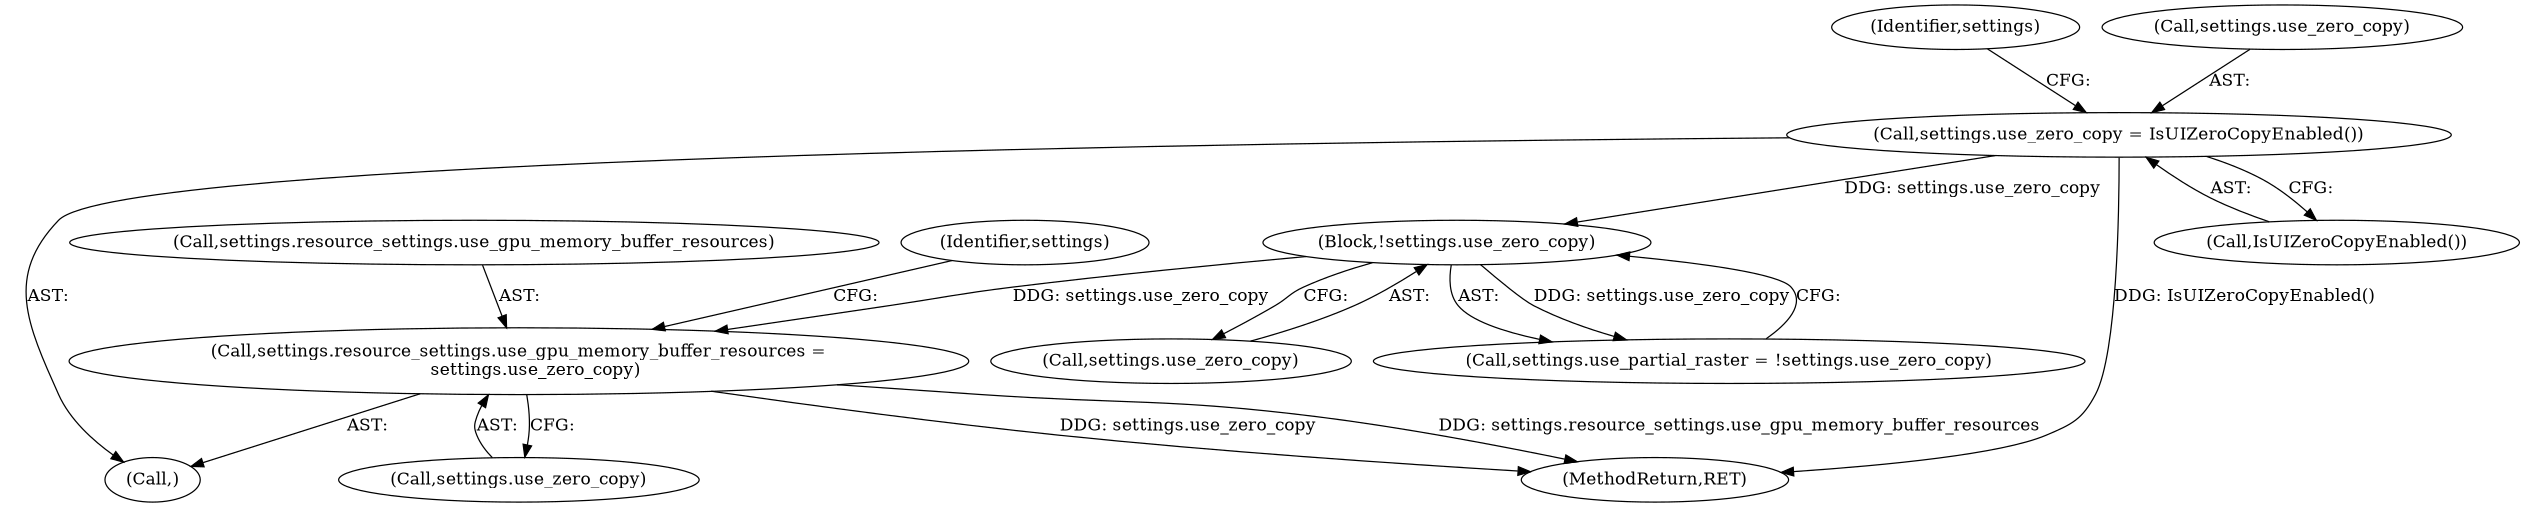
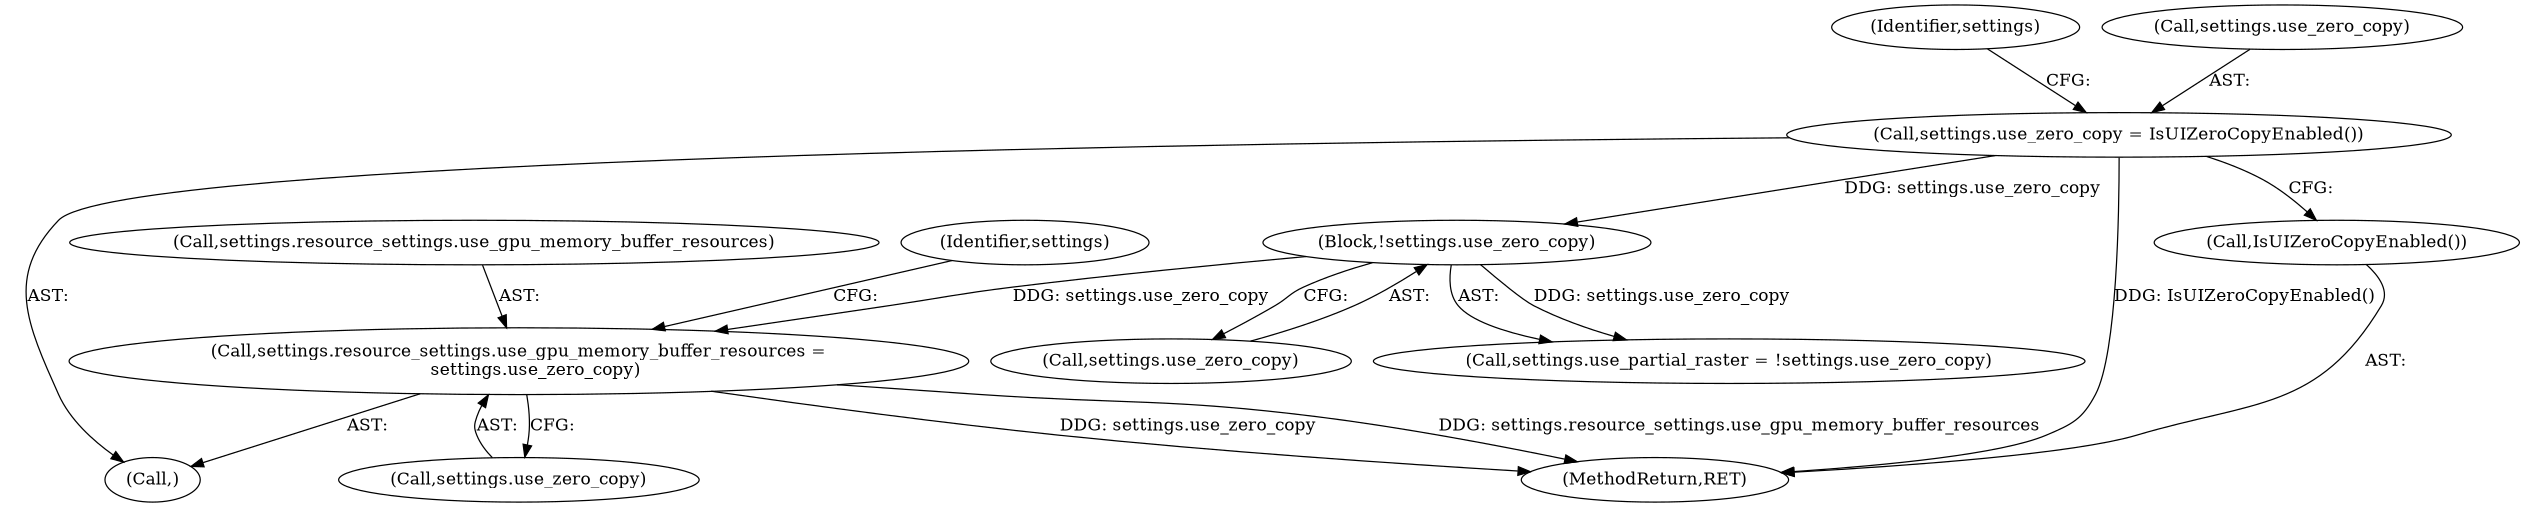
edge "(Call,IsUIZeroCopyEnabled())" -> "(Call,settings.use_zero_copy = IsUIZeroCopyEnabled())": now "(Call,IsUIZeroCopyEnabled())" -> "(MethodReturn,RET)"
edge "(Call,settings.use_partial_raster = !settings.use_zero_copy)" -> "(Block,!settings.use_zero_copy)": removed, label "CFG:"
